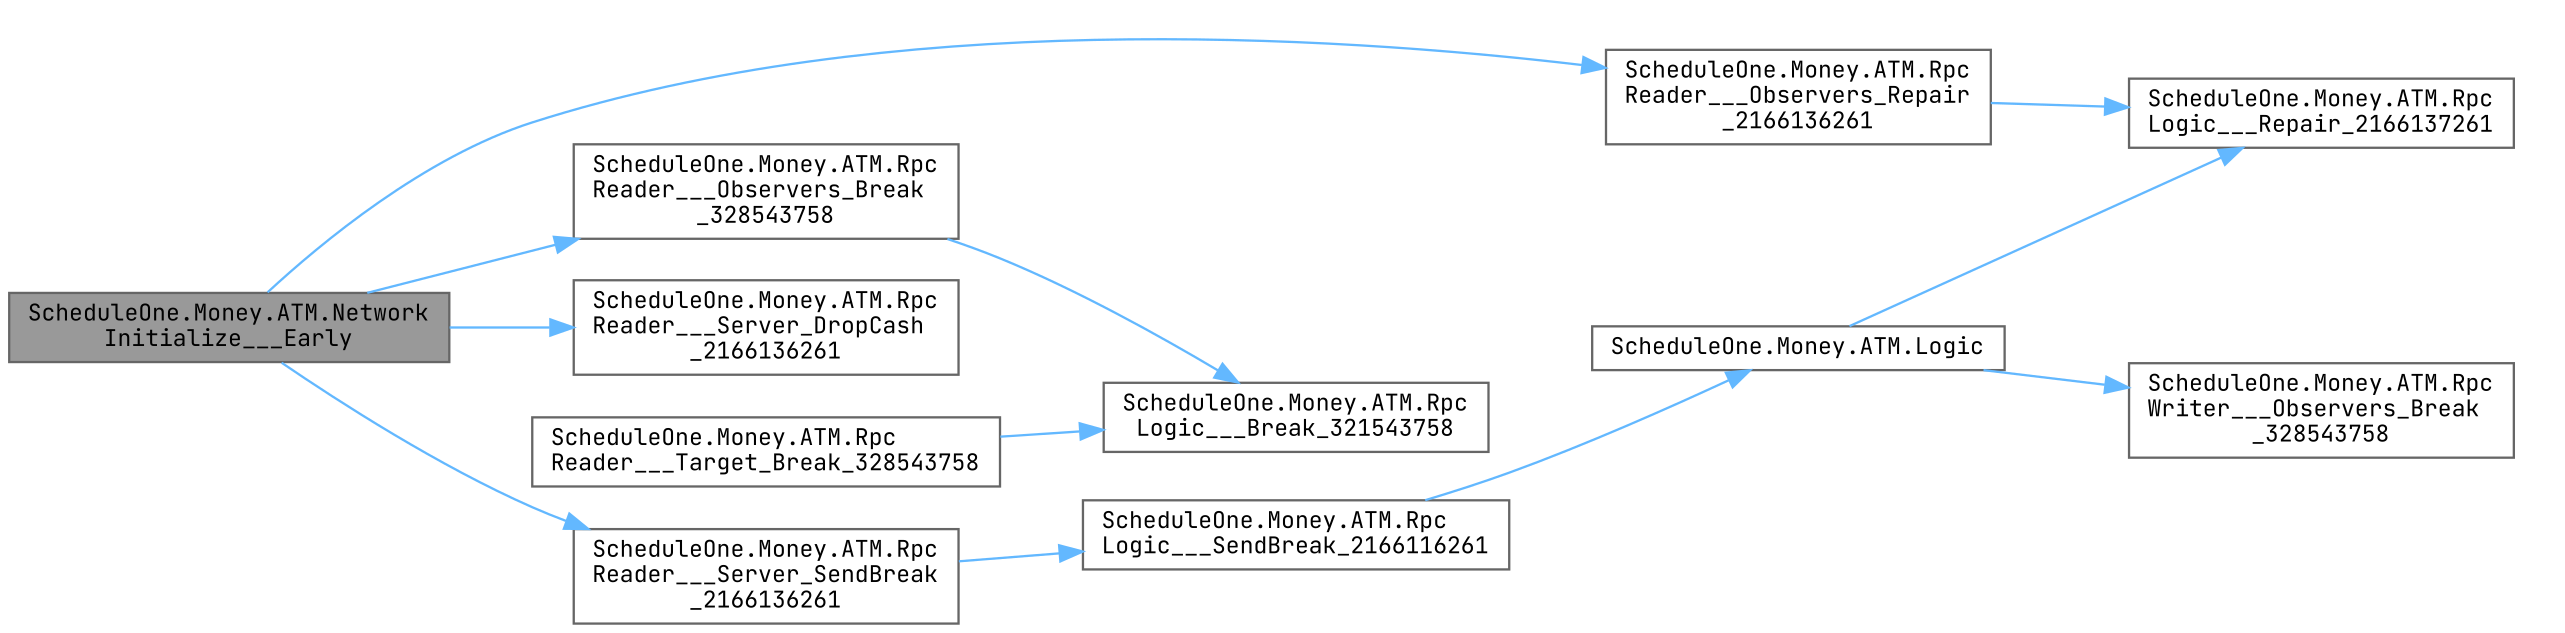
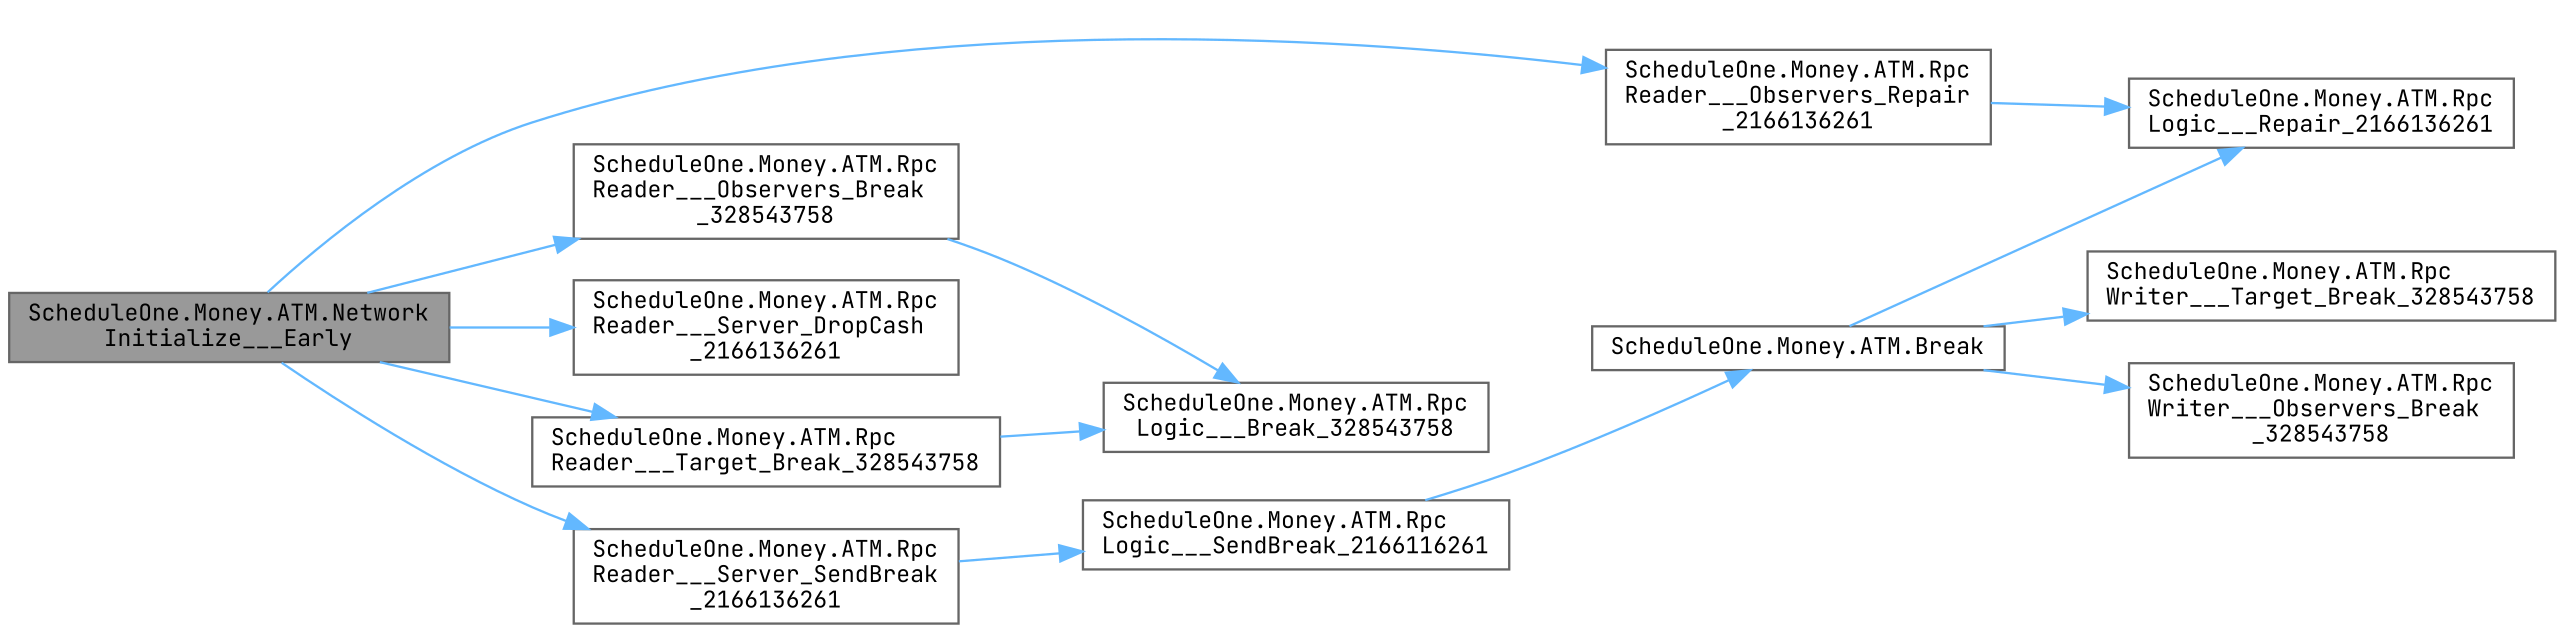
node "ScheduleOne.Money.ATM.Rpc Logic___Repair_2166137261": label "ScheduleOne.Money.ATM.Rpc Logic___Repair_2166137261" -> "ScheduleOne.Money.ATM.Rpc Logic___Repair_2166136261"
node "ScheduleOne.Money.ATM.Rpc Writer___Target_Break_328543758": added
node "ScheduleOne.Money.ATM.Logic": label "ScheduleOne.Money.ATM.Logic" -> "ScheduleOne.Money.ATM.Break"
edge "ScheduleOne.Money.ATM.Network Initialize___Early" -> "ScheduleOne.Money.ATM.Rpc Reader___Target_Break_328543758": added
node "ScheduleOne.Money.ATM.Rpc Logic___Break_321543758": label "ScheduleOne.Money.ATM.Rpc Logic___Break_321543758" -> "ScheduleOne.Money.ATM.Rpc Logic___Break_328543758"
